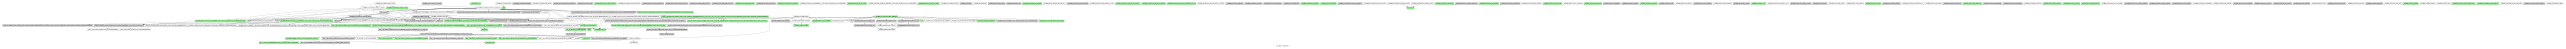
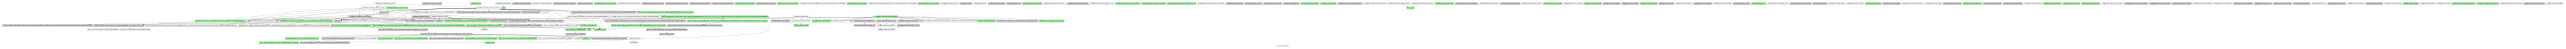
node "_ZN9LAMMPS_NS3Fix18setup_pre_exchangeEv": fillcolor palegreen -> white
node "_ZNSaIcED2Ev": fillcolor palegreen -> white
